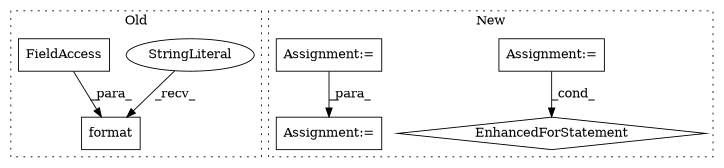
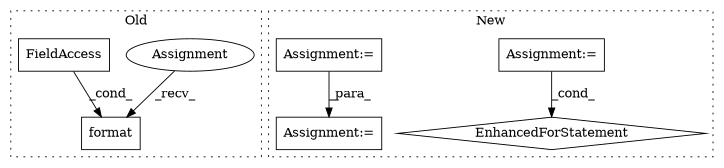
node "StringLiteral": label "StringLiteral" -> "Assignment"
edge "FieldAccess" -> "format": label "_para_" -> "_cond_"
